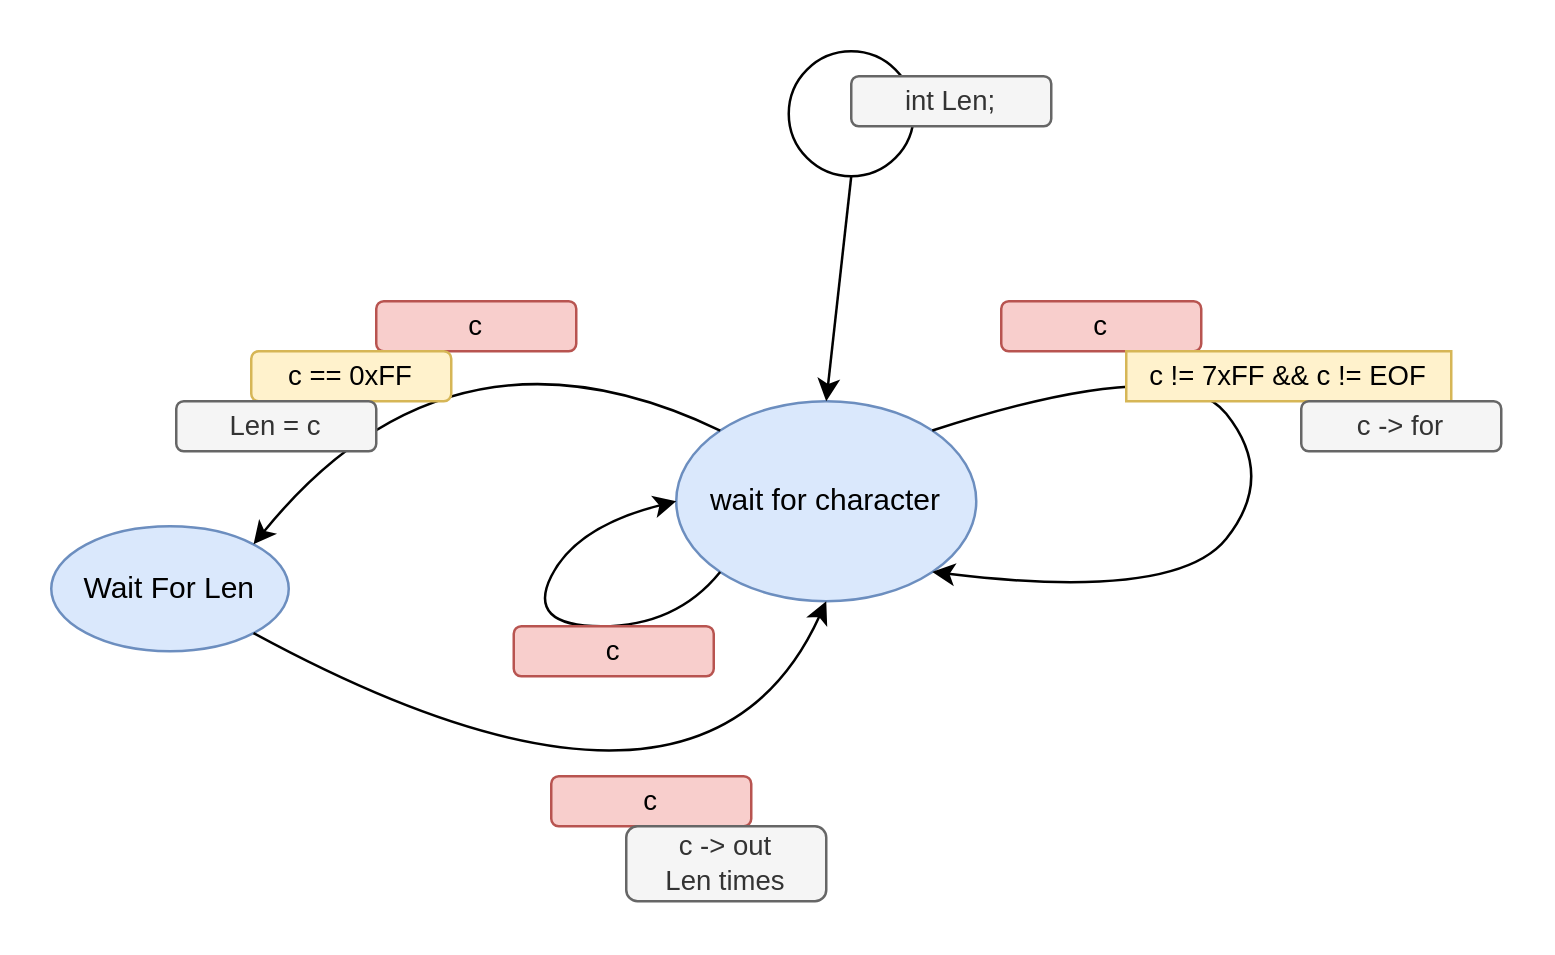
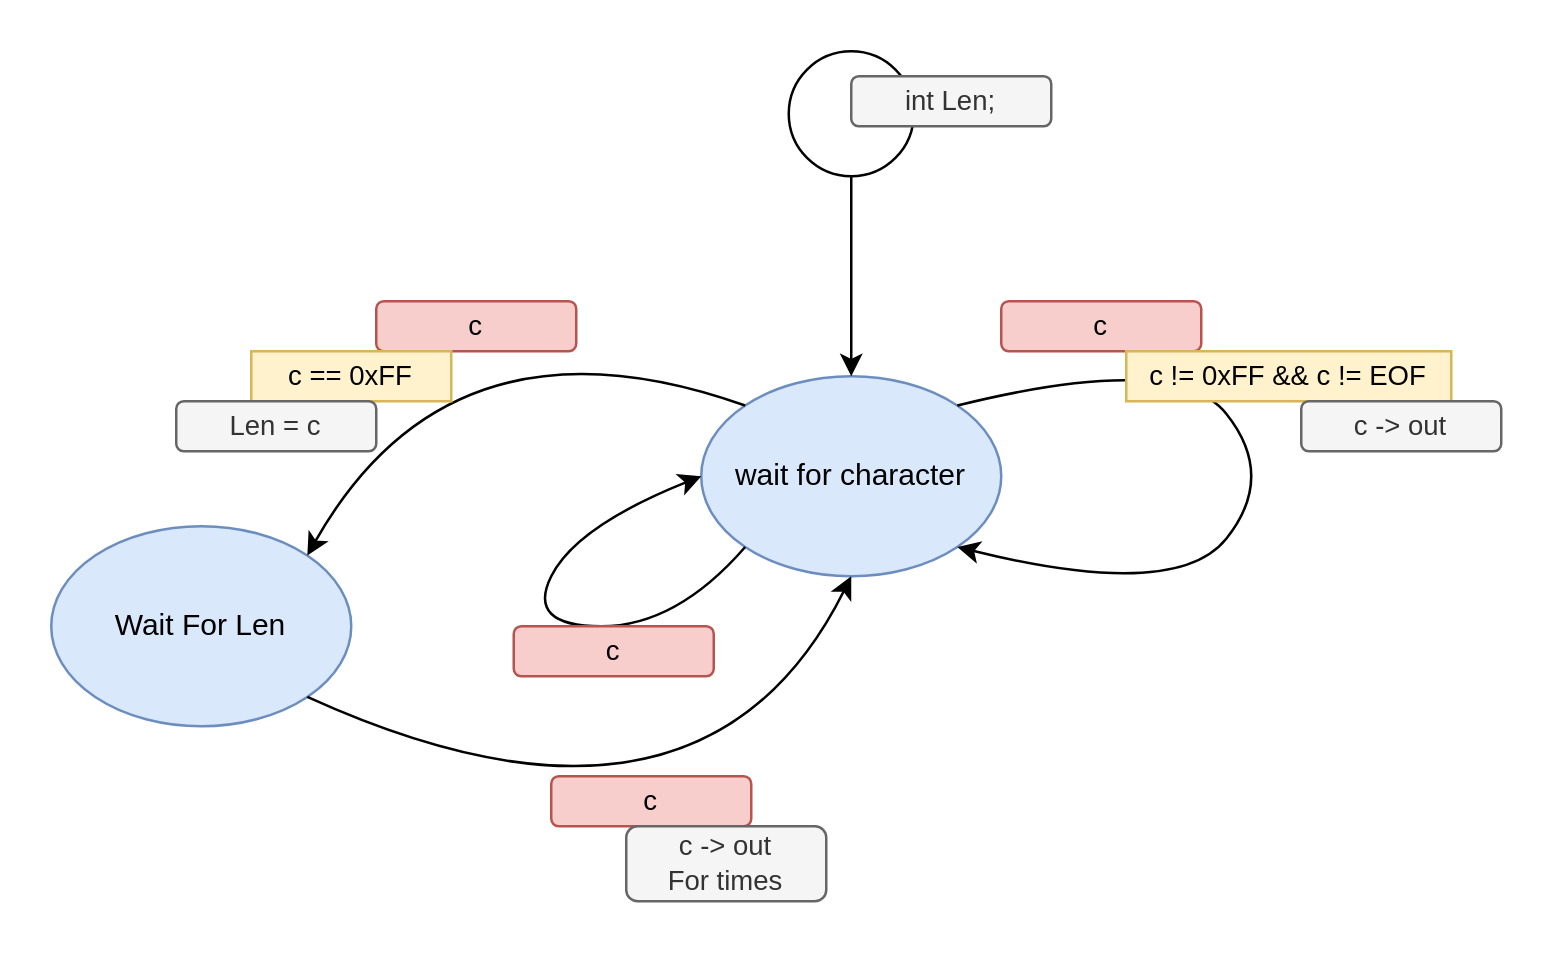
node "c == 0xFF": shape rounded rectangle -> rectangle
node "c != 7xFF && c != EOF": label "c != 7xFF && c != EOF" -> "c != 0xFF && c != EOF"
node "c -> for": label "c -> for" -> "c -> out"
node "wait for character": moved (826, 501) -> (851, 476)
node "Wait For Len": size 238x125 -> 300x200
node "c -> out Len times": label "c -> out Len times" -> "c -> out For times"
